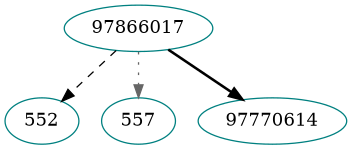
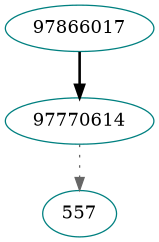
edge "97866017" -> "557": now "97770614" -> "557"
node "552": removed
